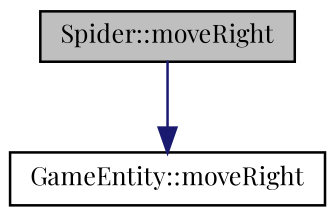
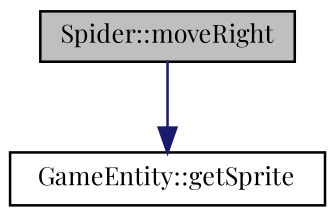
node "GameEntity::moveRight": label "GameEntity::moveRight" -> "GameEntity::getSprite"
